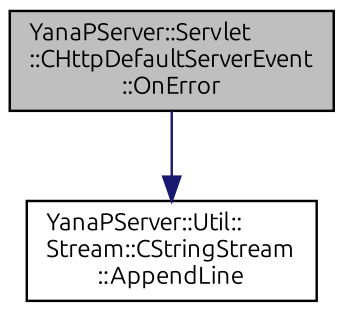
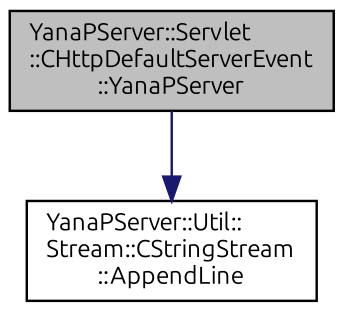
node "YanaPServer::Servlet ::CHttpDefaultServerEvent ::OnError": label "YanaPServer::Servlet ::CHttpDefaultServerEvent ::OnError" -> "YanaPServer::Servlet ::CHttpDefaultServerEvent ::YanaPServer"
